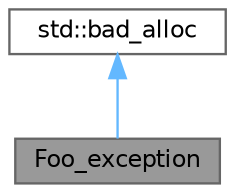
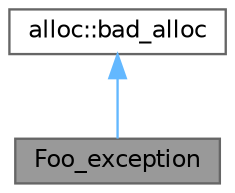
node "std::bad_alloc": label "std::bad_alloc" -> "alloc::bad_alloc"
